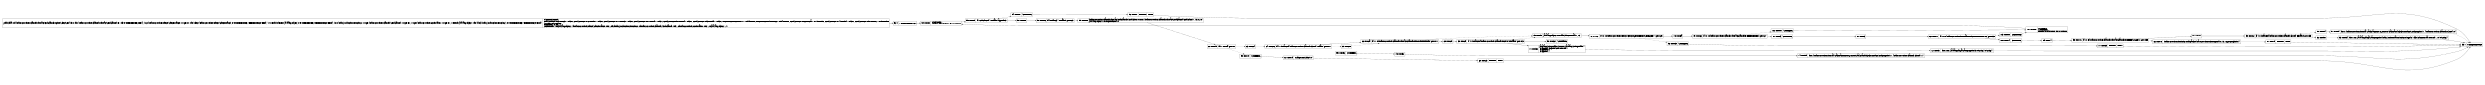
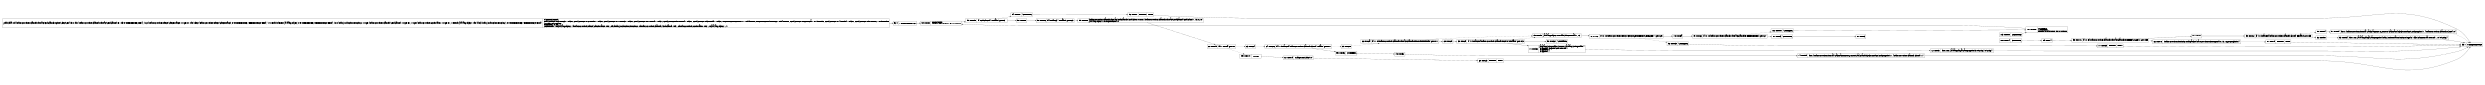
node "55: 0x0005": text "if (r6.isSelected() == false) append L3" -> "if (r6.isSelected() == false) goto L3"
node "54: 0x0000": text "USE_START" -> "LOOP_START"
node "82: 0x0071": removed
edge "64: 0x0026" -> "66: 0x002a": now "64: 0x0026" -> "95: 0x0052"
node "99: 0x001d": text "SYNTHETIC" -> "INLINE"
